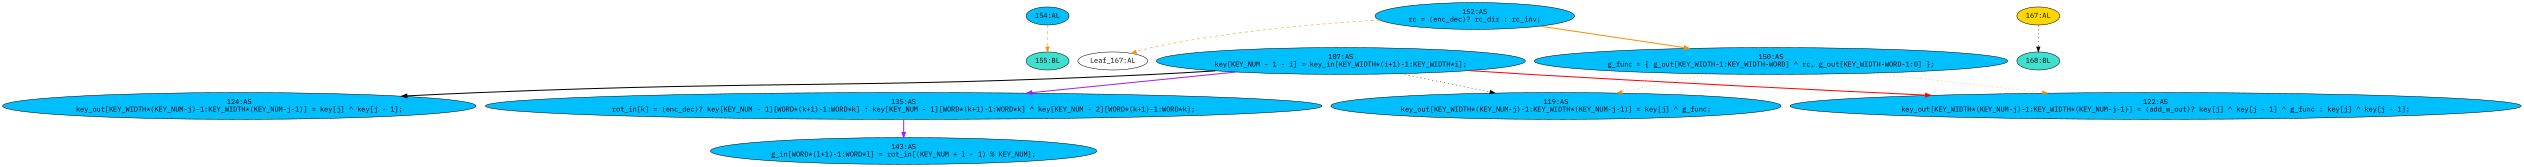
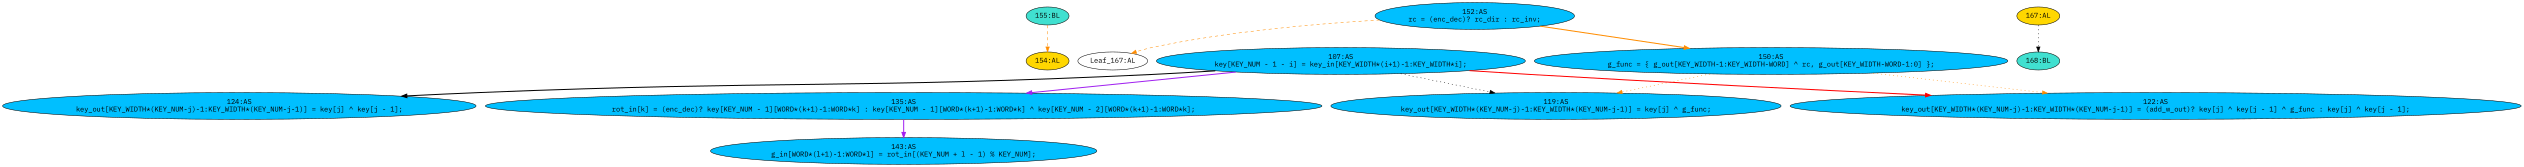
node "154:AL": fillcolor deepskyblue -> gold
edge "154:AL" -> "155:BL": reversed
